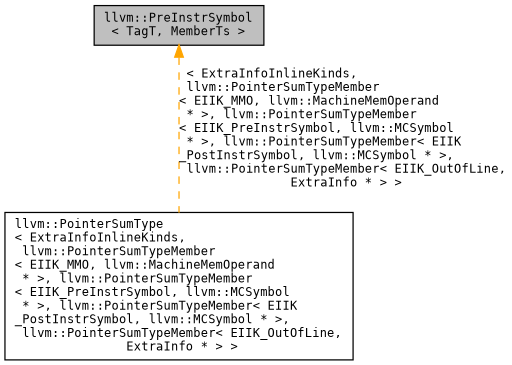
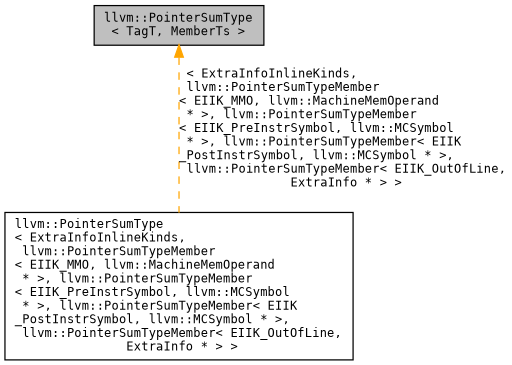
node "llvm::PreInstrSymbol < TagT, MemberTs >": label "llvm::PreInstrSymbol < TagT, MemberTs >" -> "llvm::PointerSumType < TagT, MemberTs >"
